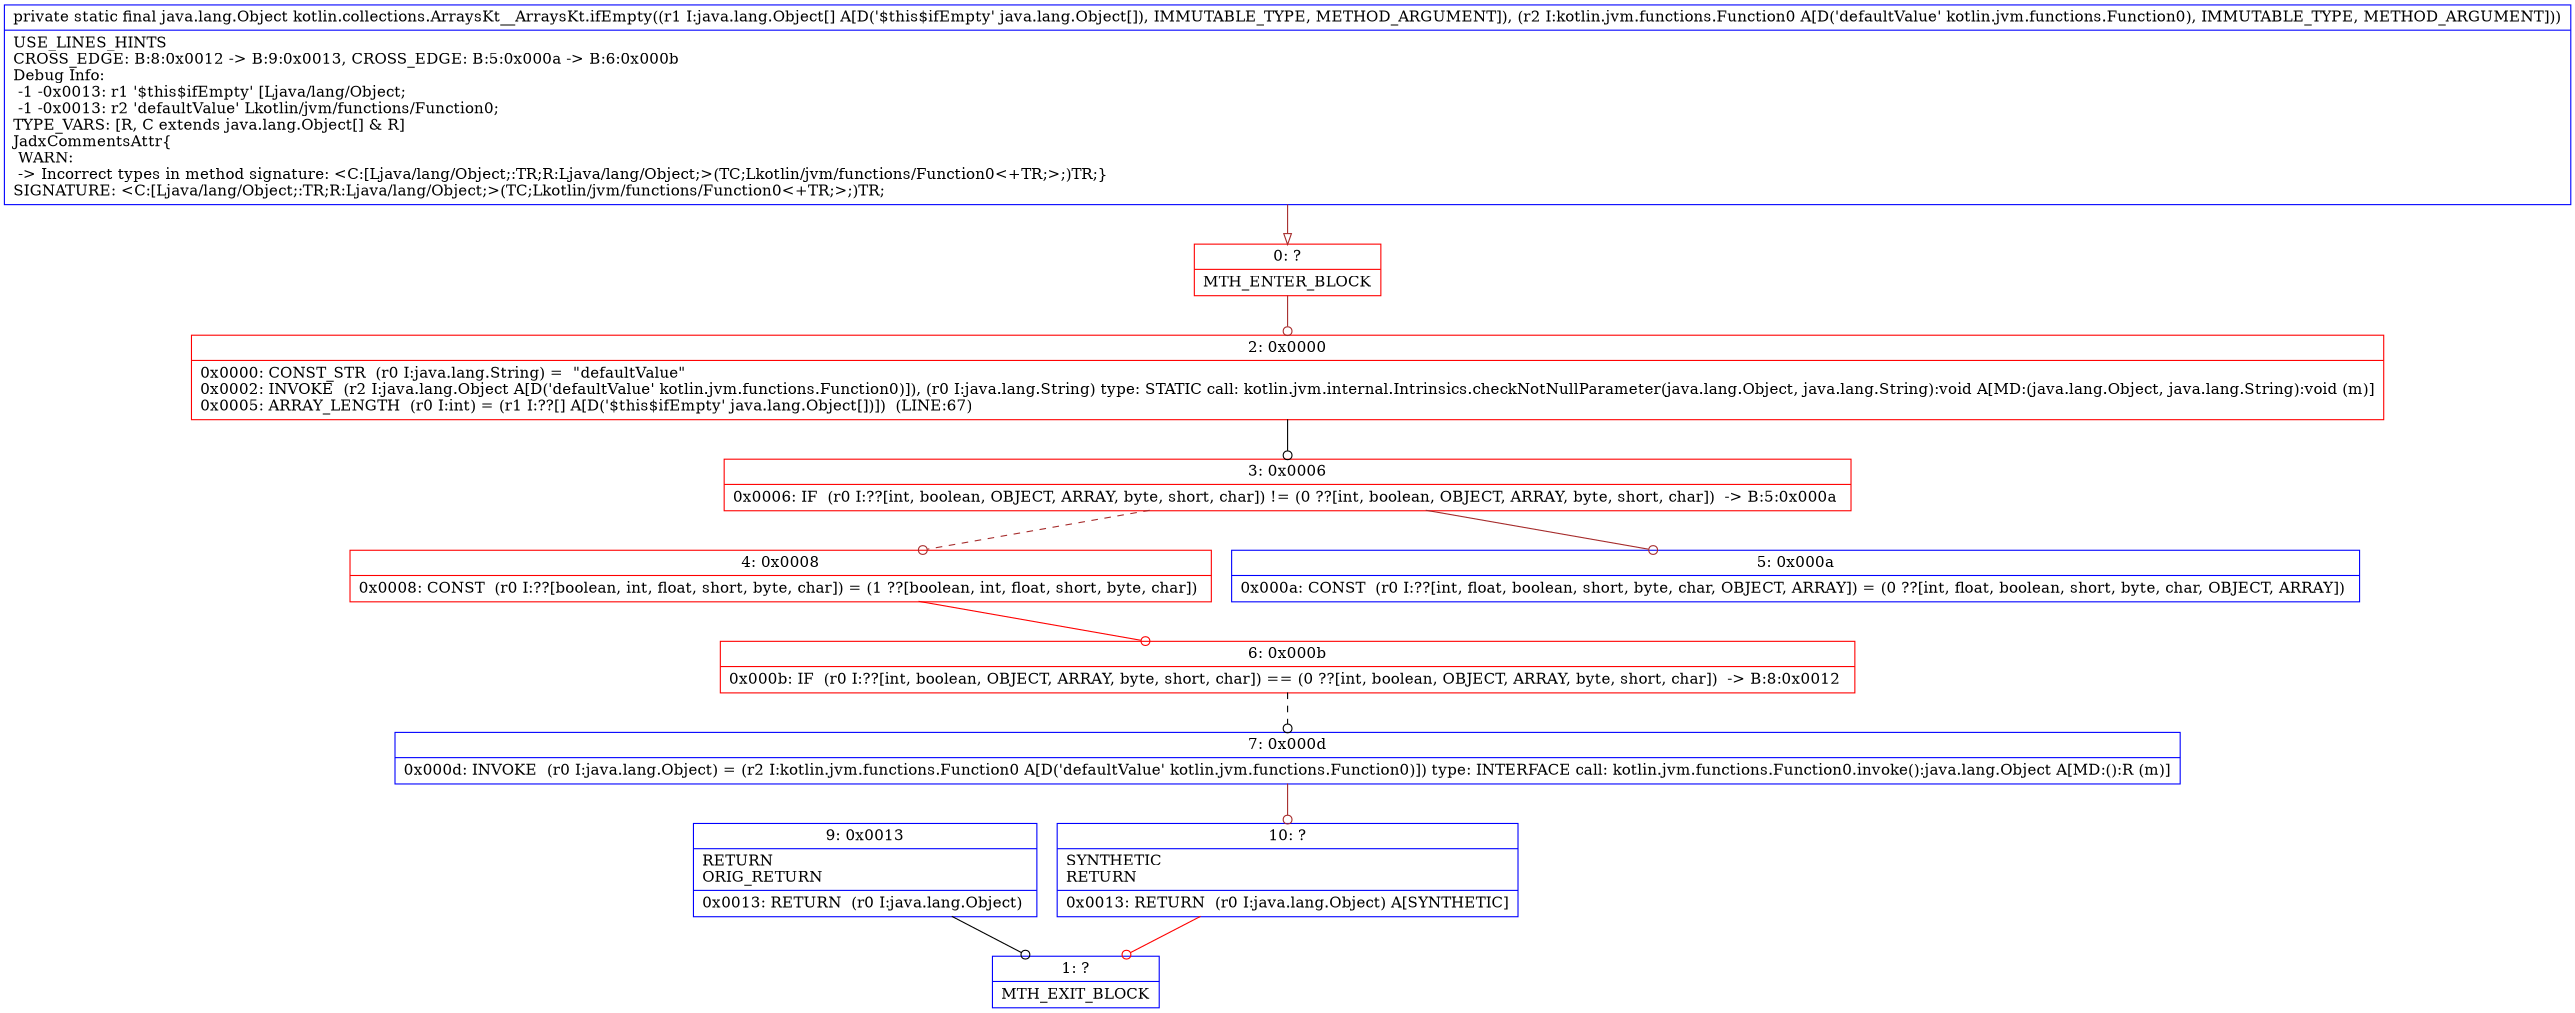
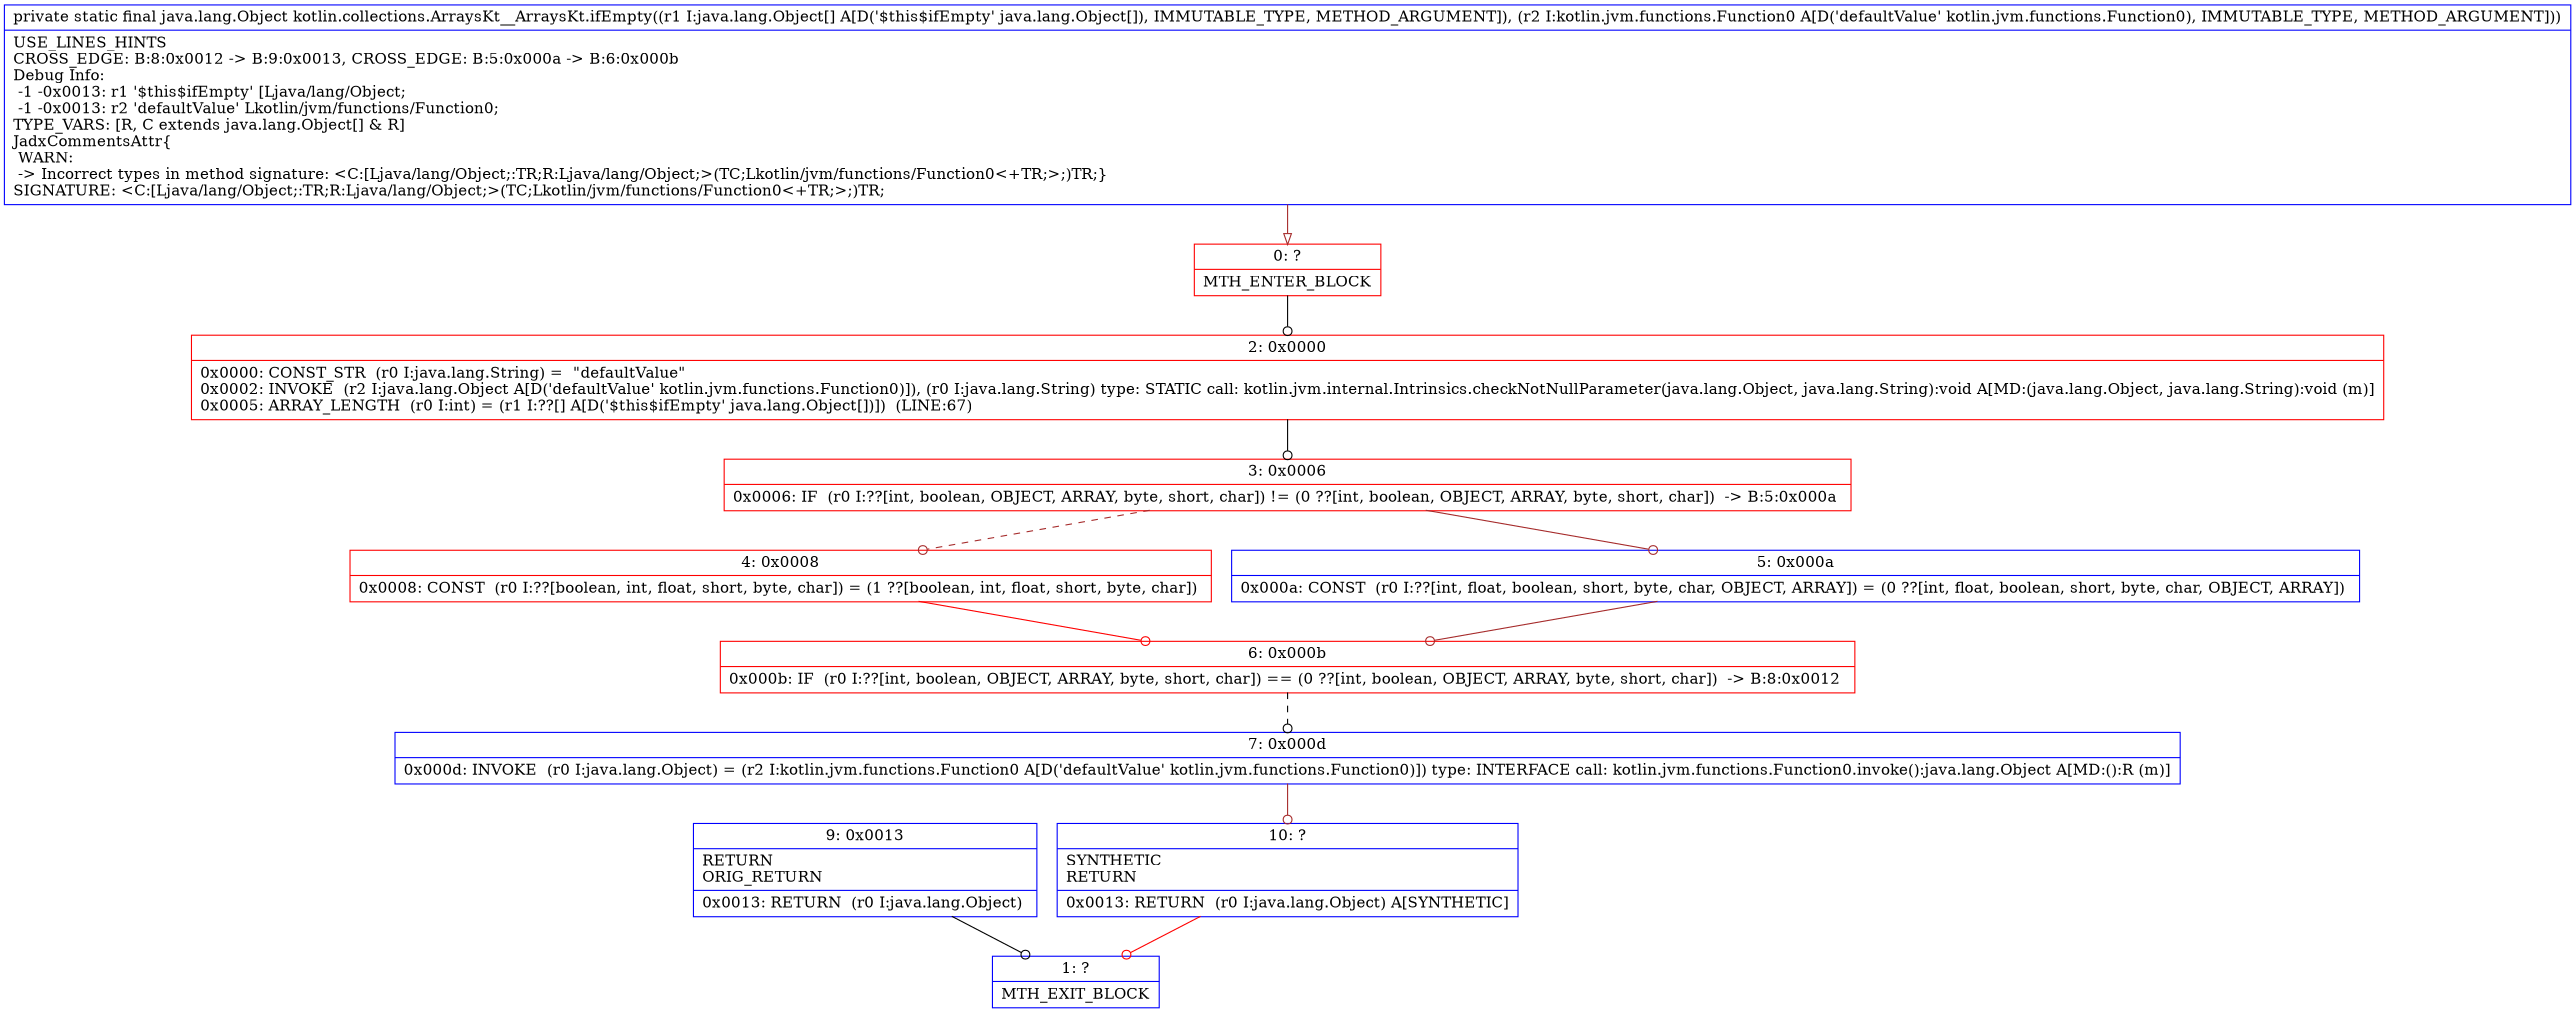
edge "0: ?" -> "2: 0x0000": color brown -> black
edge "5: 0x000a" -> "6: 0x000b": added
